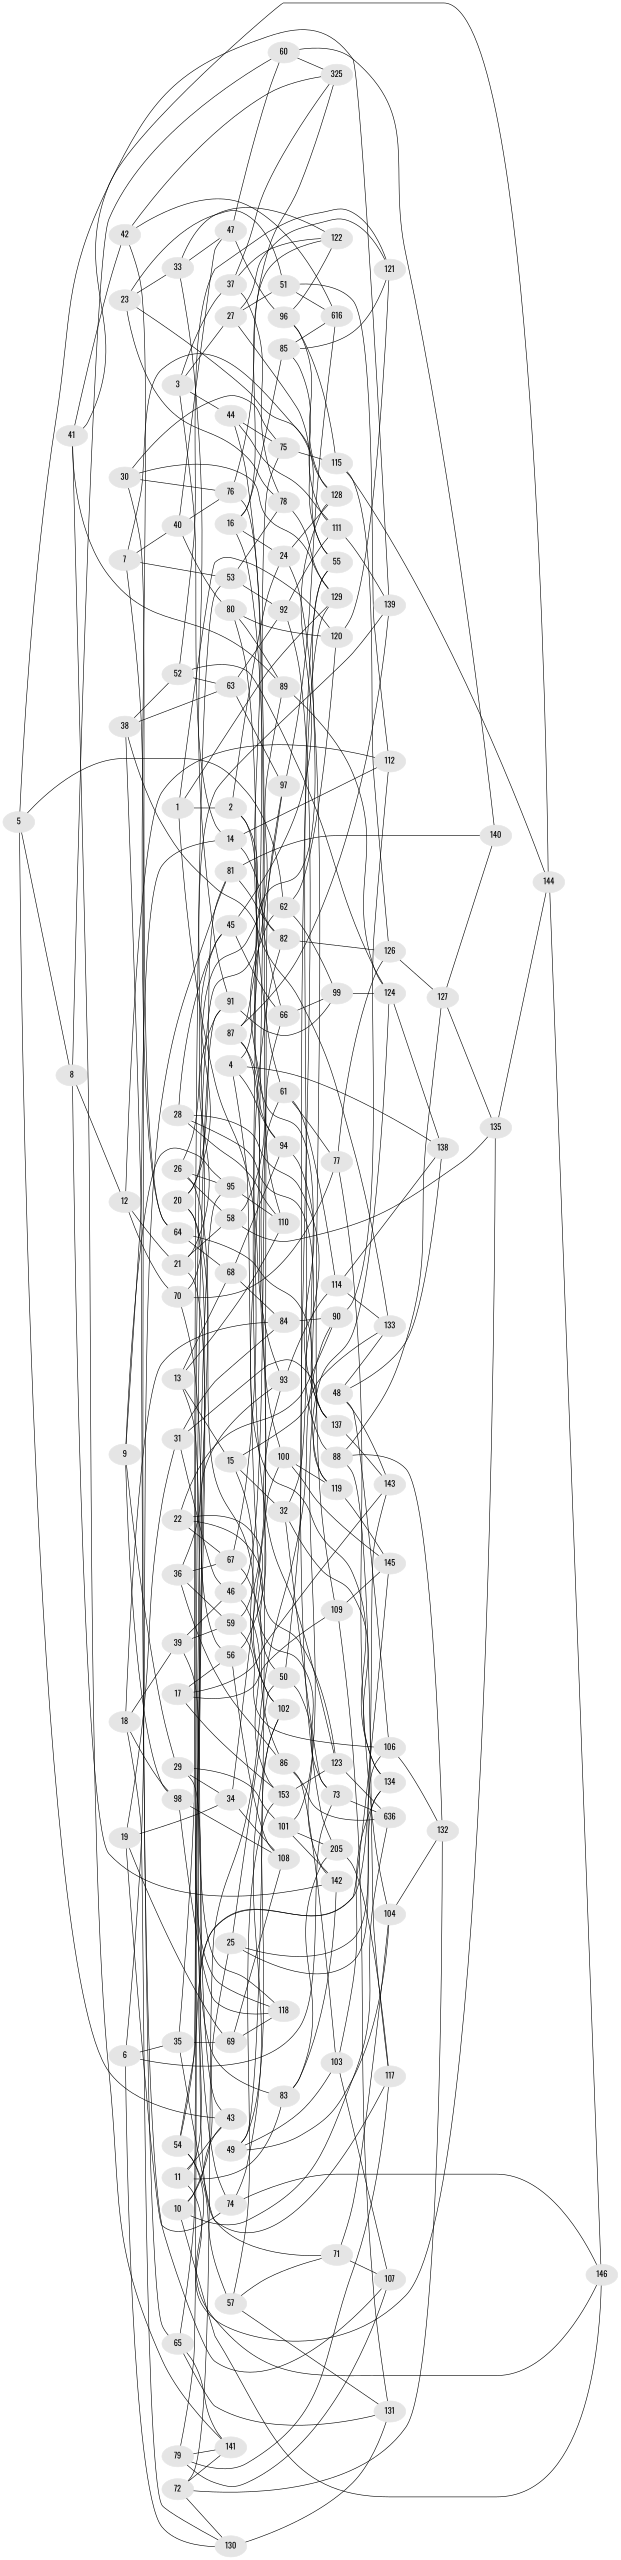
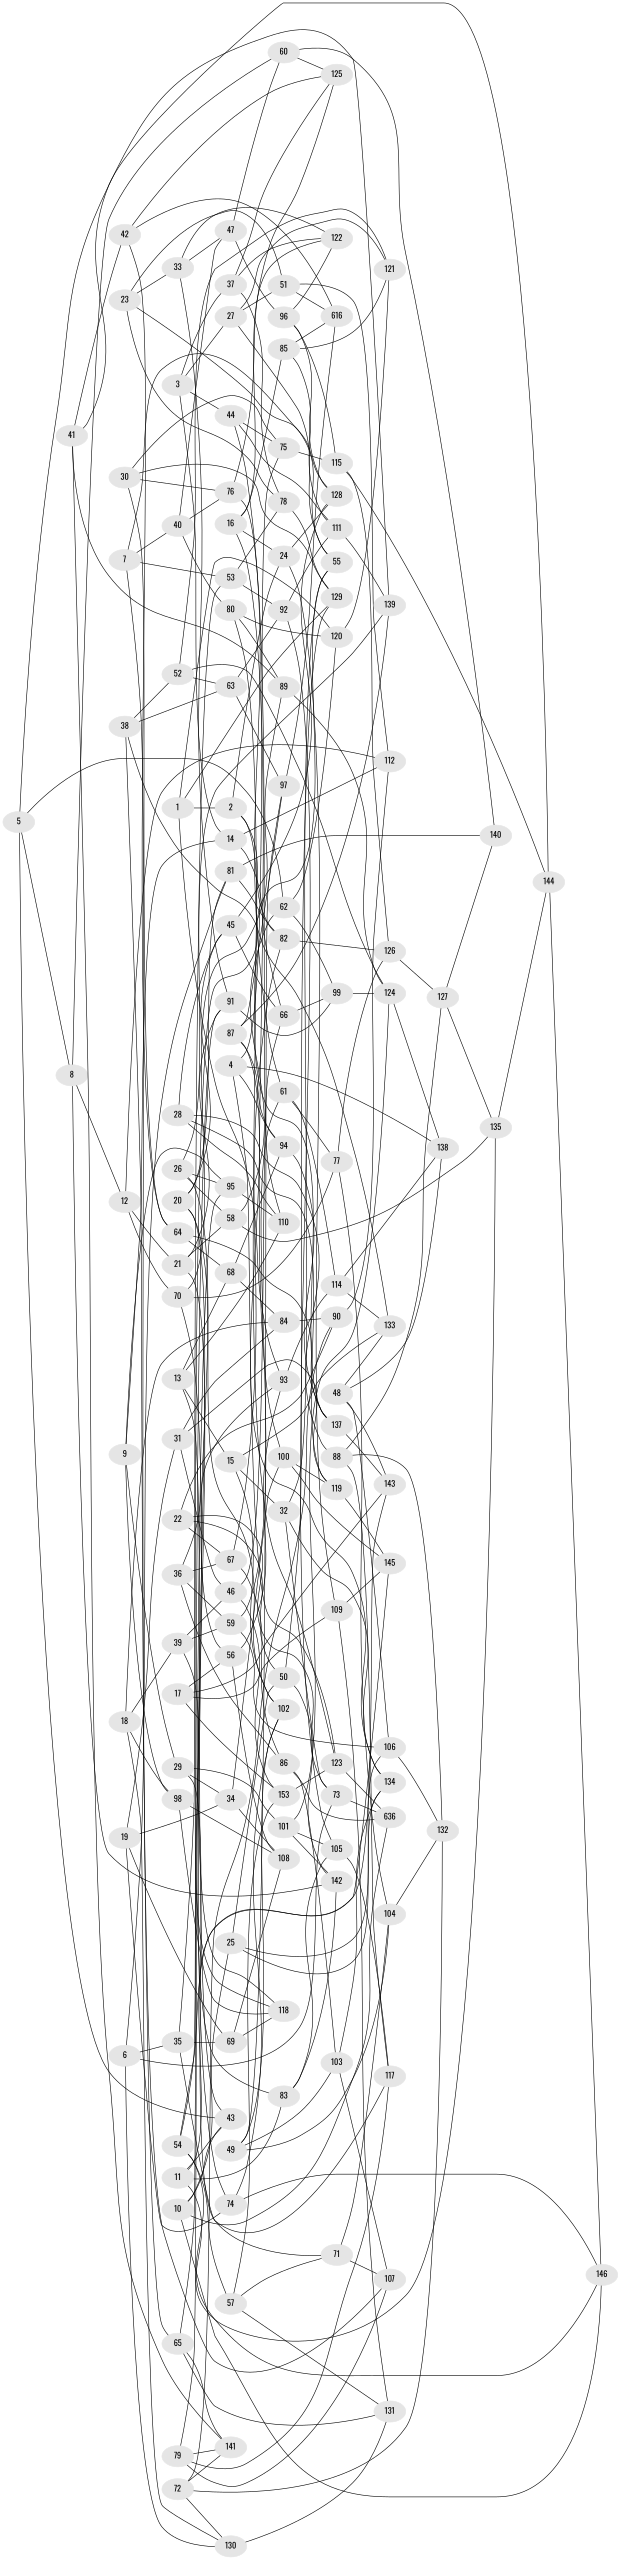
node "325": label "325" -> "125"
node "205": label "205" -> "105"
